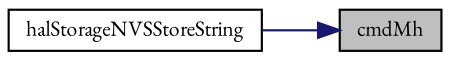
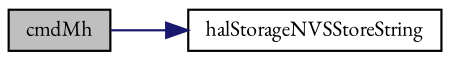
edge "halStorageNVSStoreString" -> "cmdMh": reversed
